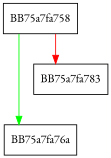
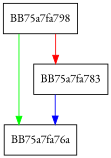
node "BB75a7fa758": label "BB75a7fa758" -> "BB75a7fa798"
edge "BB75a7fa783" -> "BB75a7fa76a": added
